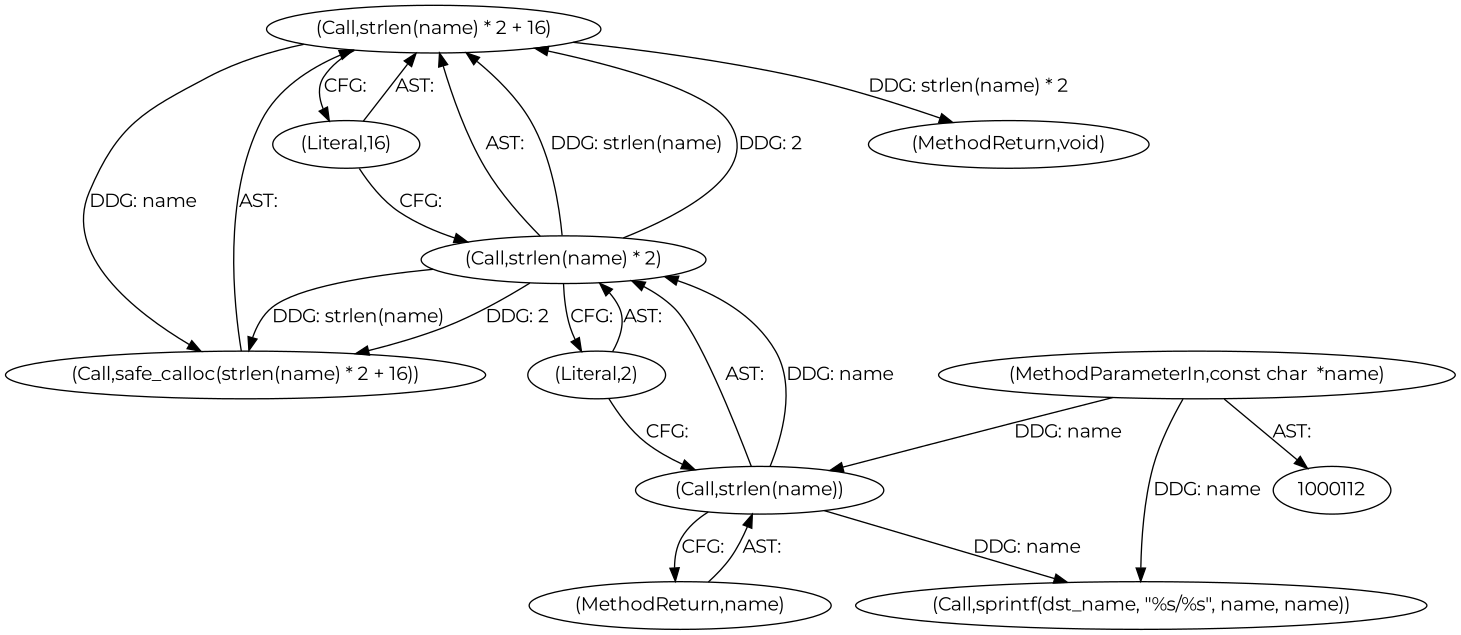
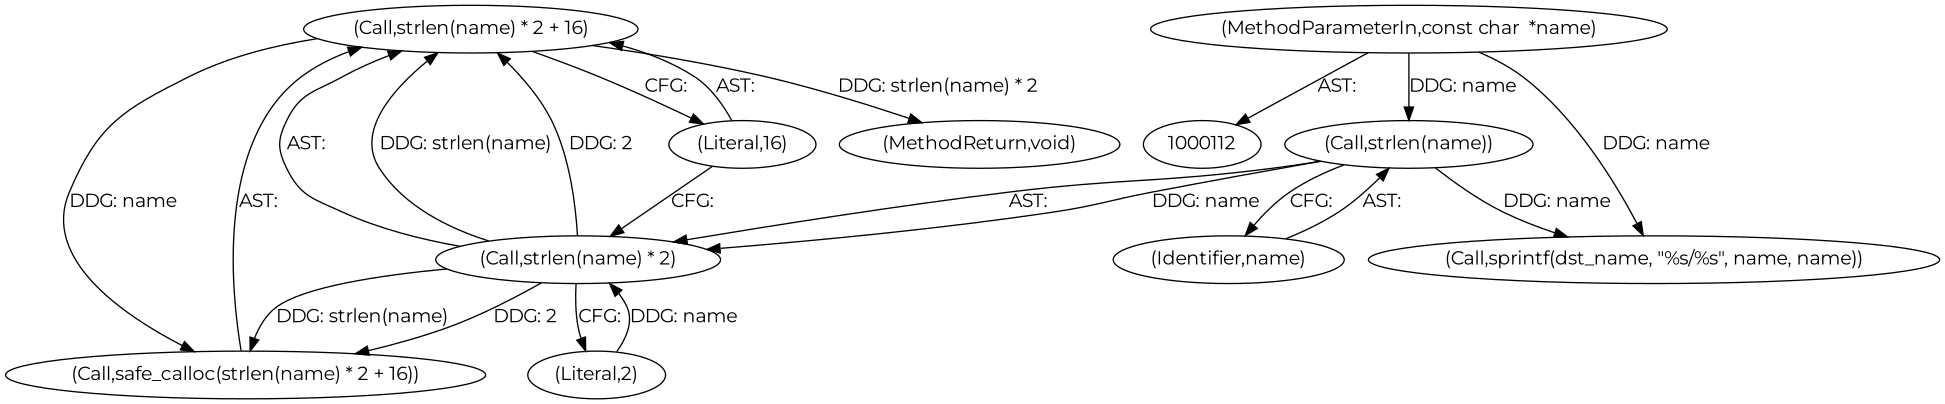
edge "(Literal,2)" -> "(Call,strlen(name) * 2)": label "AST: " -> "DDG: name"
edge "(Literal,2)" -> "(Call,strlen(name))": removed, label "CFG:"
node "(MethodReturn,name)": label "(MethodReturn,name)" -> "(Identifier,name)"
